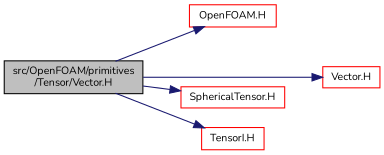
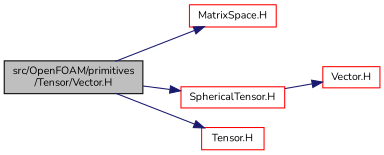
node "OpenFOAM.H": label "OpenFOAM.H" -> "MatrixSpace.H"
edge "src/OpenFOAM/primitives /Tensor/Vector.H" -> "Vector.H": now "SphericalTensor.H" -> "Vector.H"
node "TensorI.H": label "TensorI.H" -> "Tensor.H"
